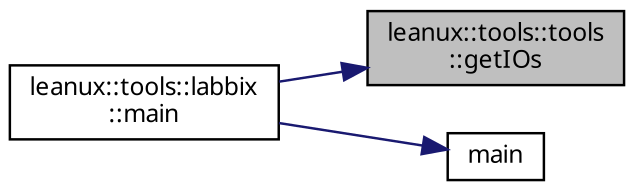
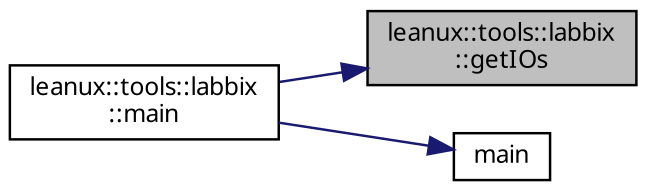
node "leanux::tools::tools ::getIOs": label "leanux::tools::tools ::getIOs" -> "leanux::tools::labbix ::getIOs"
